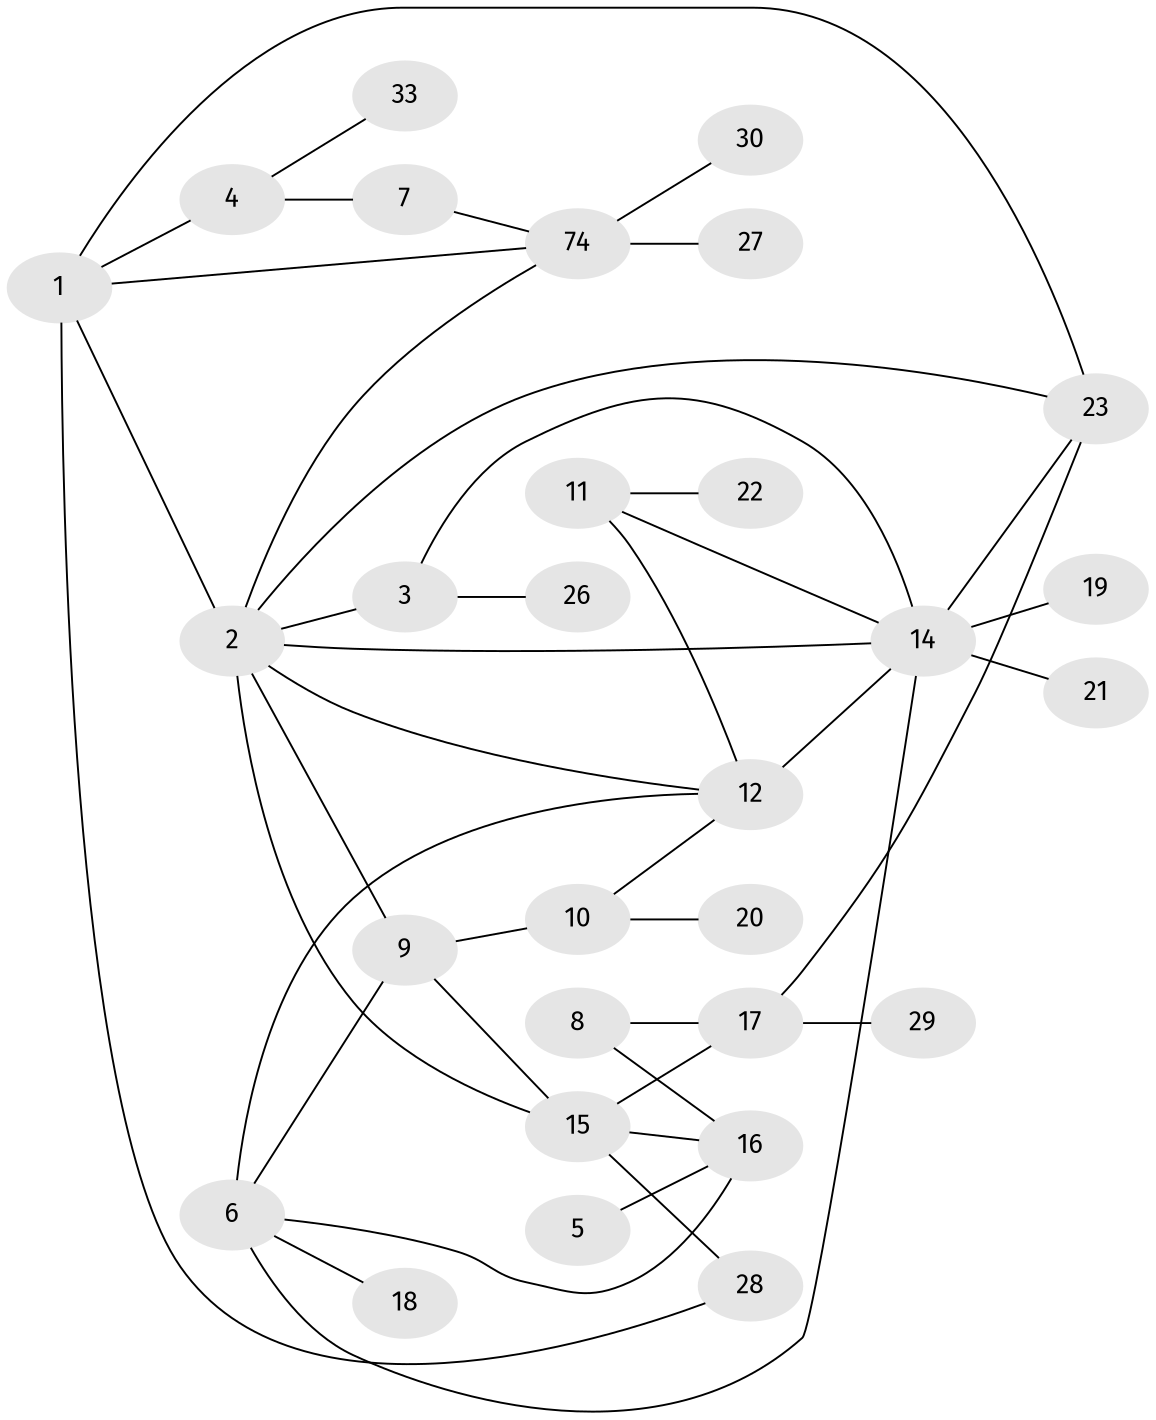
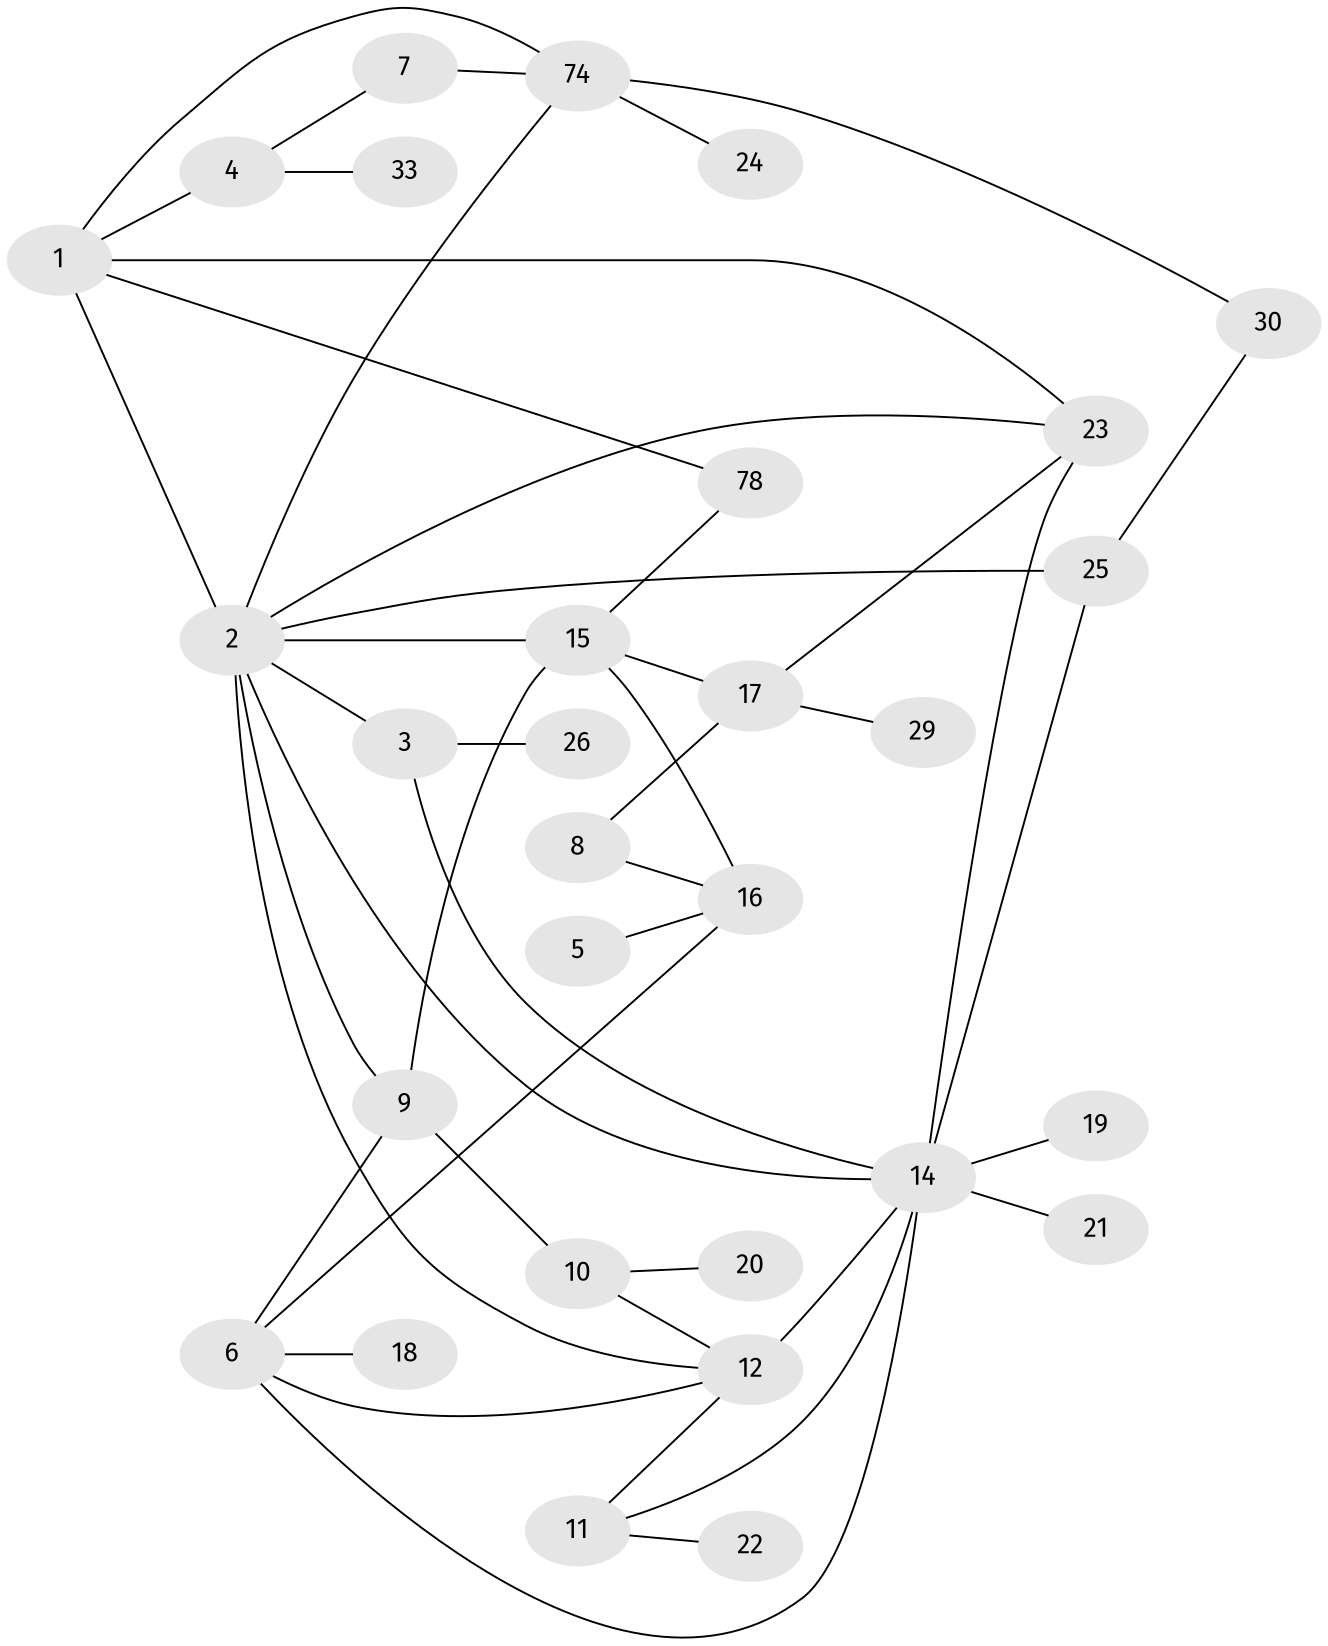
node "27": label "27" -> "24"
node "25": added
node "28": label "28" -> "78"
